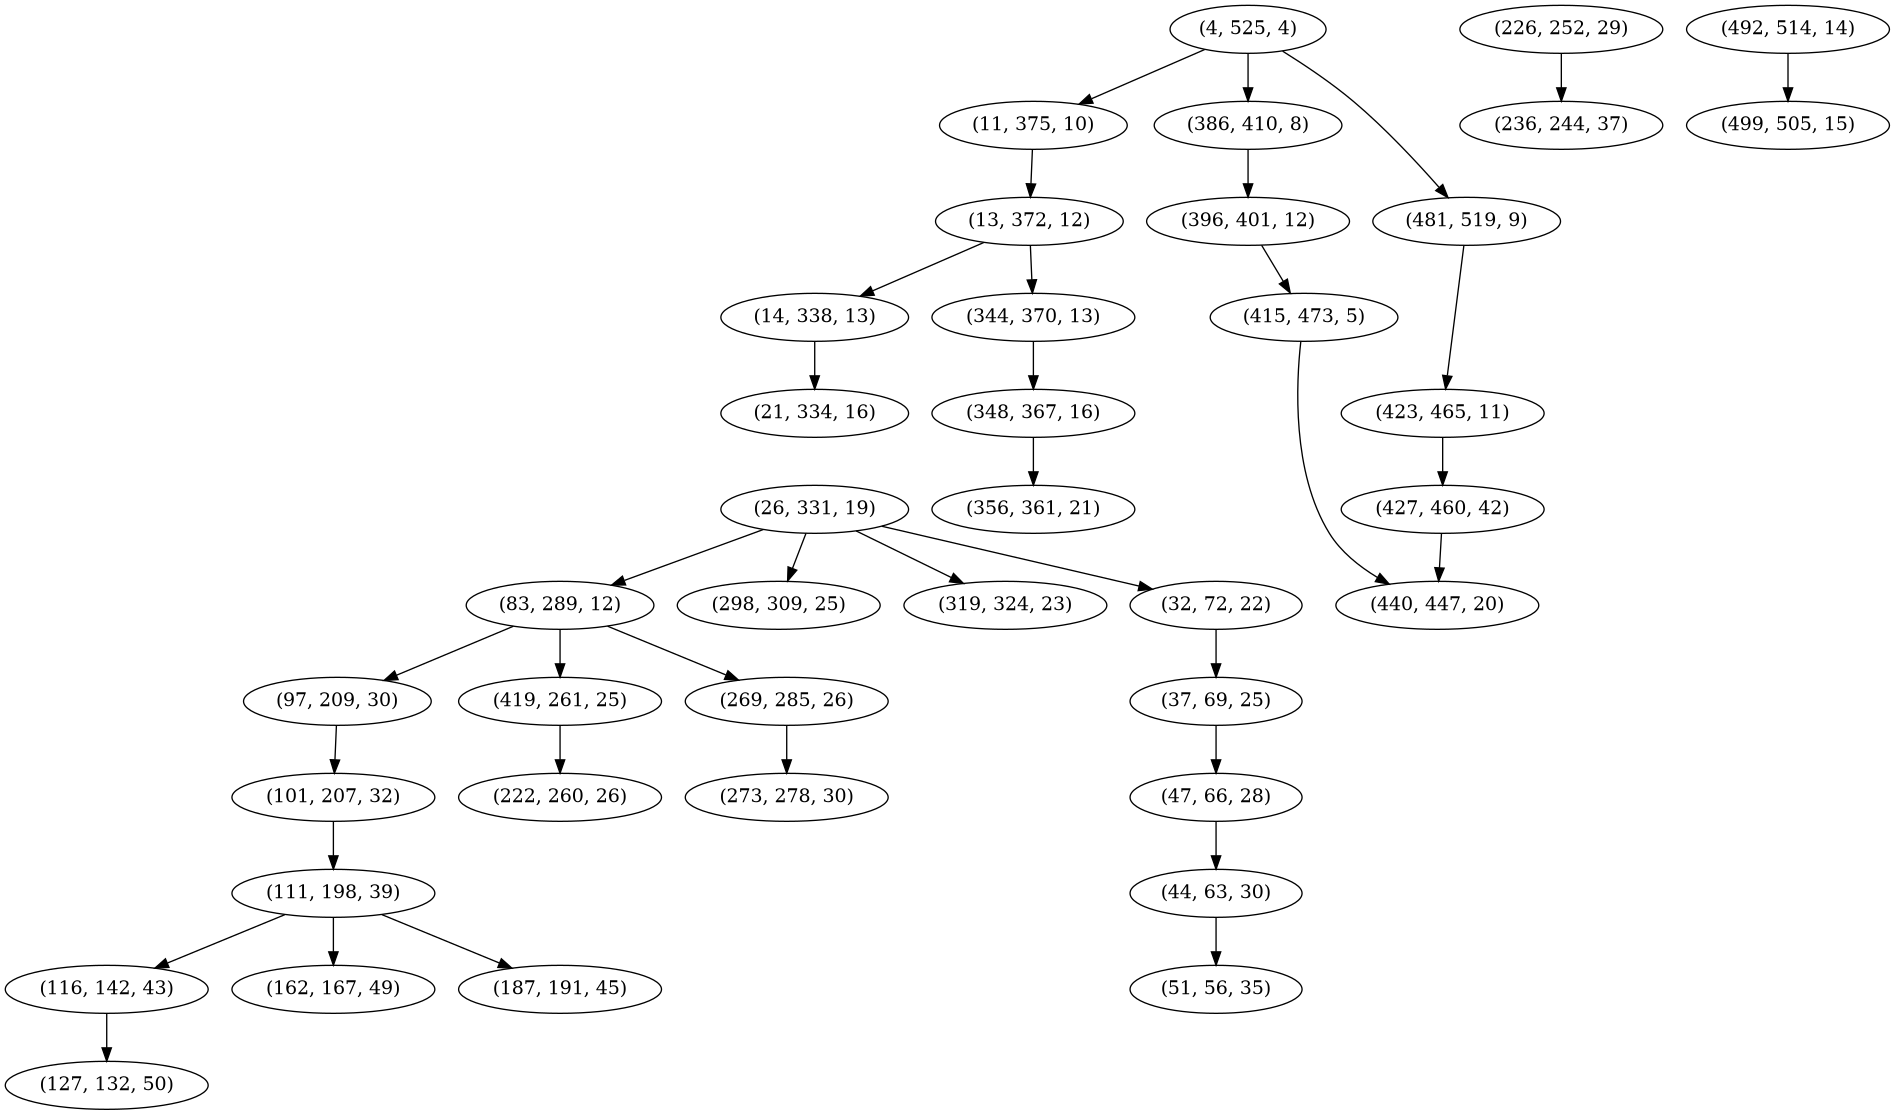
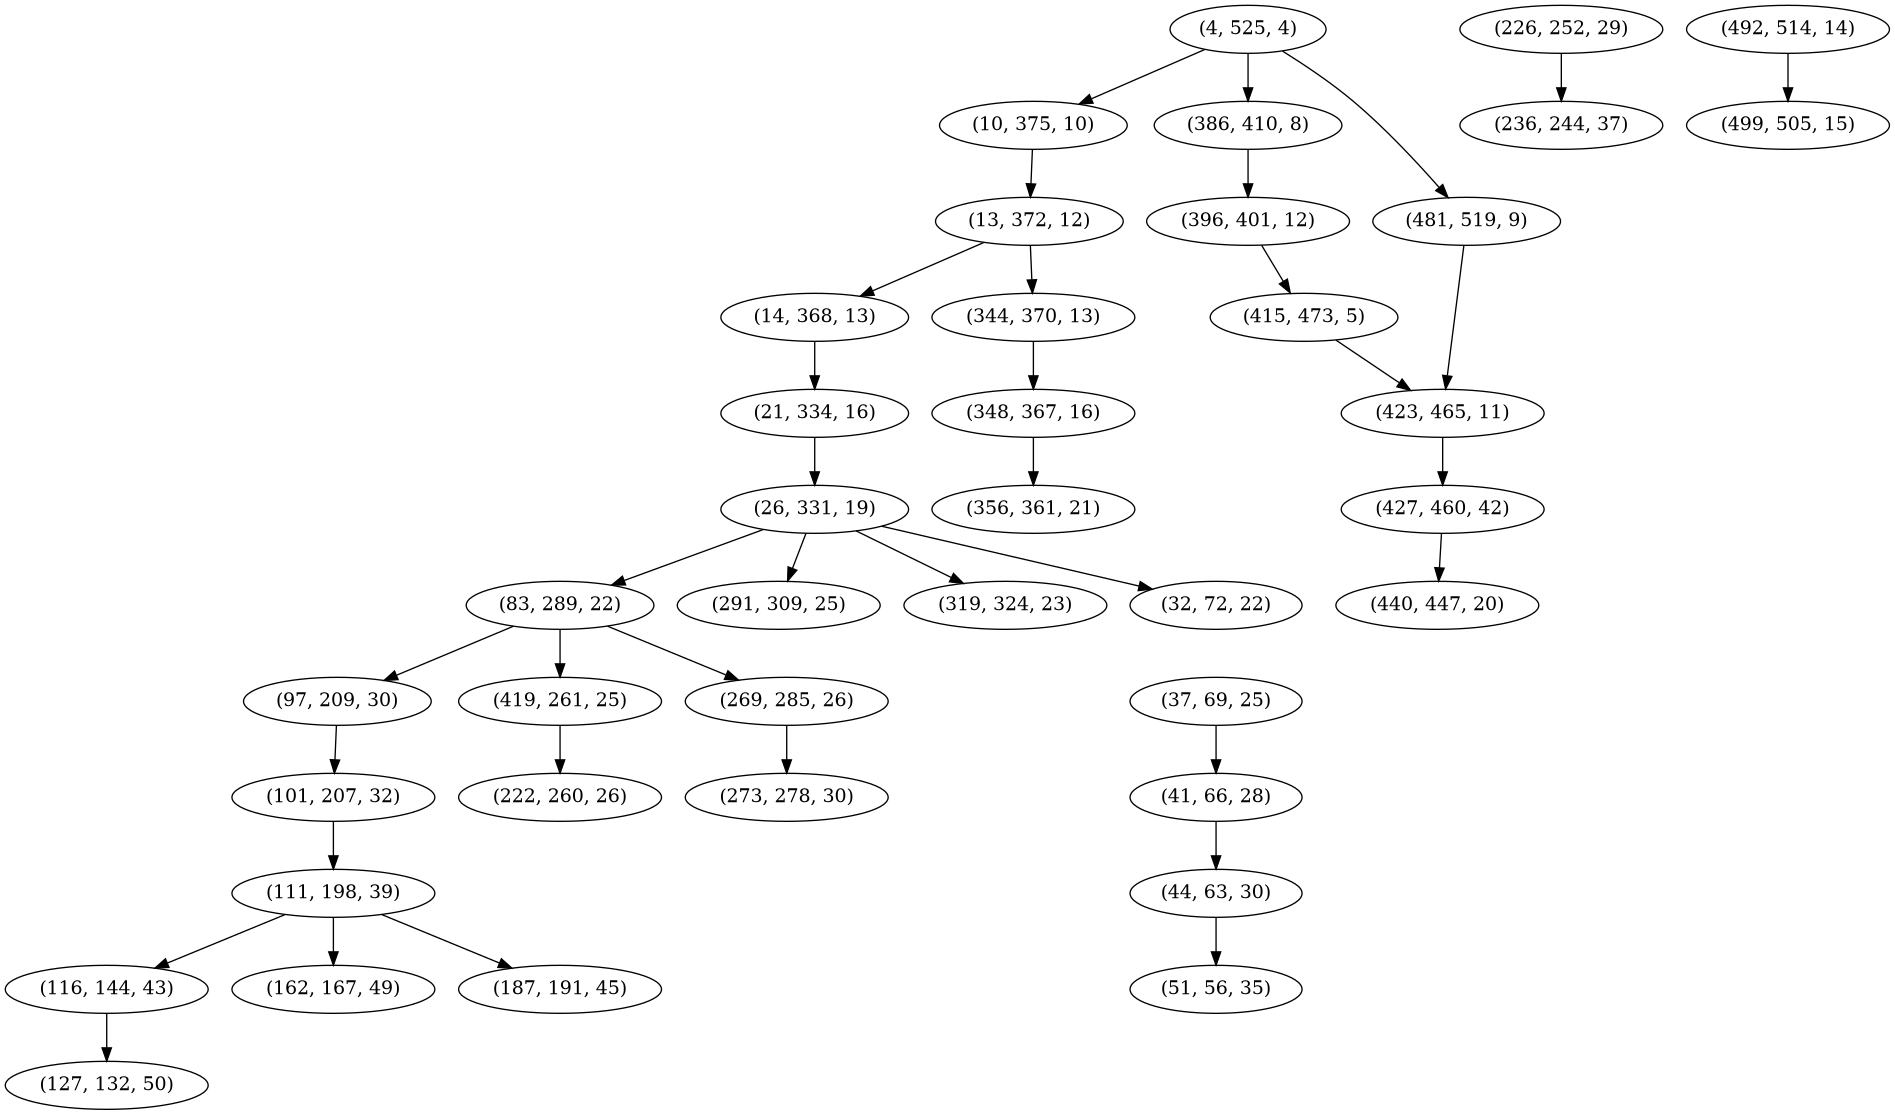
node "(11, 375, 10)": label "(11, 375, 10)" -> "(10, 375, 10)"
node "(14, 338, 13)": label "(14, 338, 13)" -> "(14, 368, 13)"
edge "(21, 334, 16)" -> "(26, 331, 19)": added
edge "(415, 473, 5)" -> "(440, 447, 20)": now "(415, 473, 5)" -> "(423, 465, 11)"
node "(83, 289, 12)": label "(83, 289, 12)" -> "(83, 289, 22)"
node "(298, 309, 25)": label "(298, 309, 25)" -> "(291, 309, 25)"
edge "(32, 72, 22)" -> "(37, 69, 25)": removed
node "(47, 66, 28)": label "(47, 66, 28)" -> "(41, 66, 28)"
node "(116, 142, 43)": label "(116, 142, 43)" -> "(116, 144, 43)"
